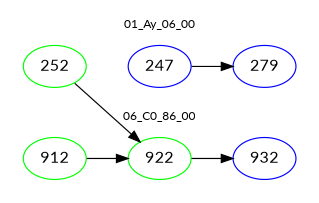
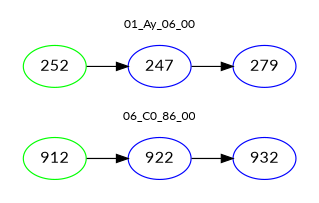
edge "252" -> "922": now "252" -> "247"
node "922": color green -> blue
